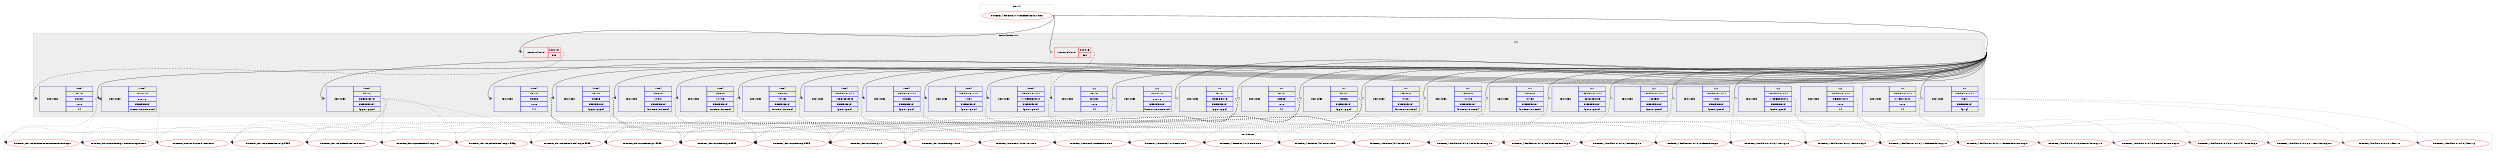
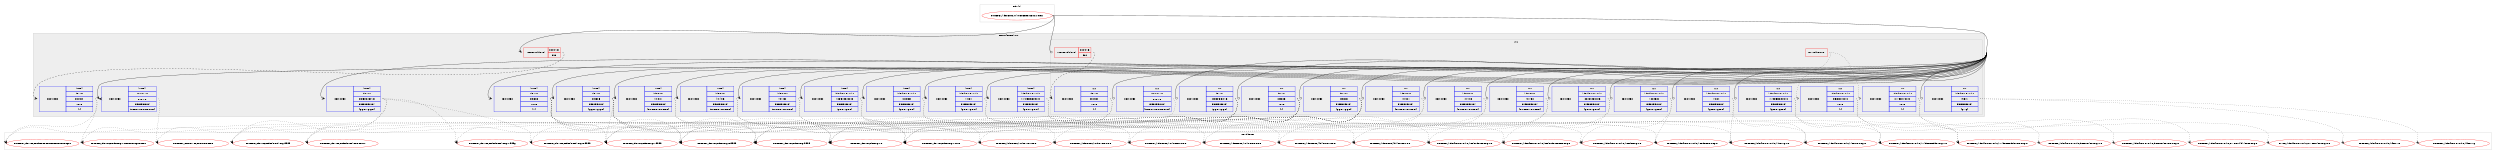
node "any_of_group": added
node "portage://app-crypt/positive-1.23.2": label "portage://app-crypt/positive-1.23.2" -> "portage://app-crypt/gpgme-1.23.2"
node "portage://dev-qt/greaterequal-6.9999": label "portage://dev-qt/greaterequal-6.9999" -> "portage://dev-qt/qtdeclarative-6.9999"
node "portage://dev-qt/qtdeclarative-6.7.2": removed
node "portage://kde-apps/kcodecs-23.08.5": label "portage://kde-apps/kcodecs-23.08.5" -> "portage://kde-apps/kmbox-23.08.5"
node "kcodecs://kde-frameworks/kcodecs-5.116.0": label "kcodecs://kde-frameworks/kcodecs-5.116.0" -> "portage://kde-frameworks/kcodecs-5.116.0"
node "portage://kde-frameworks/oxygen-icons-6.0.0": label "portage://kde-frameworks/oxygen-icons-6.0.0" -> "crypt://kde-frameworks/oxygen-icons-6.0.0"
